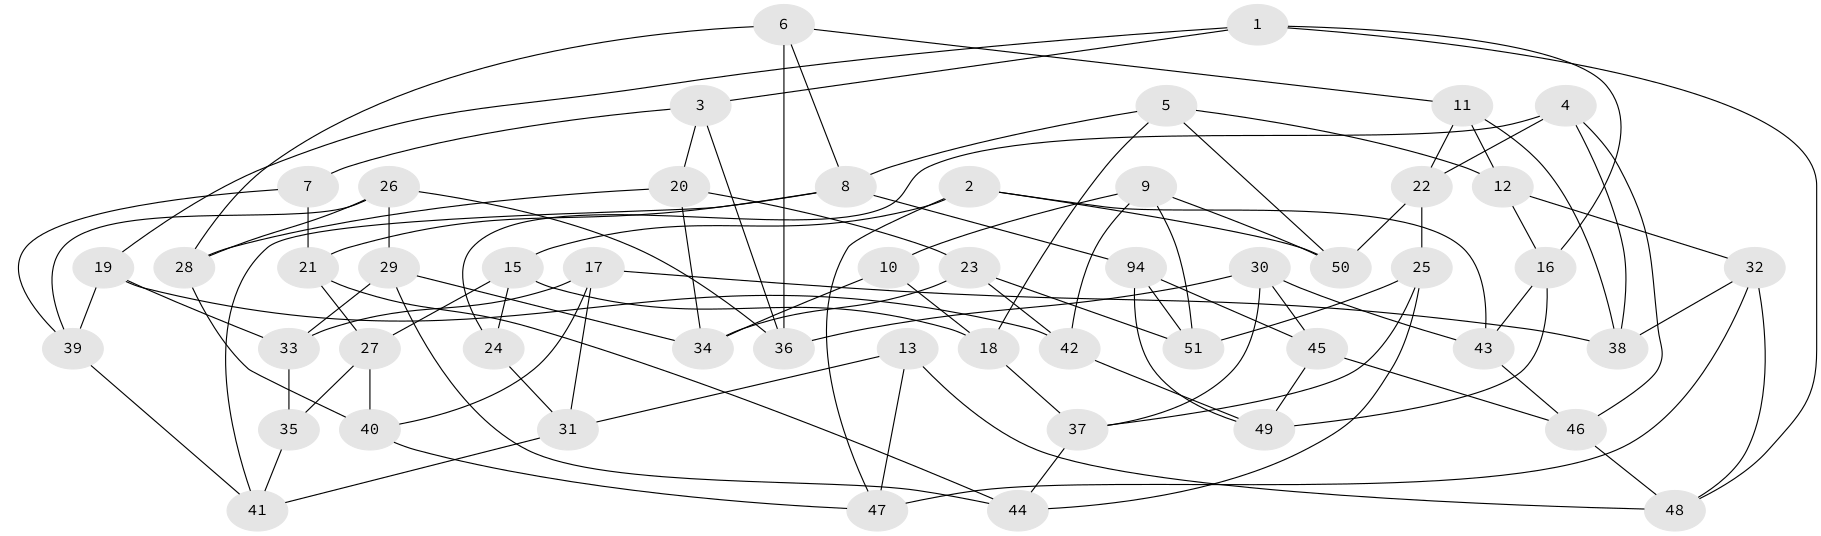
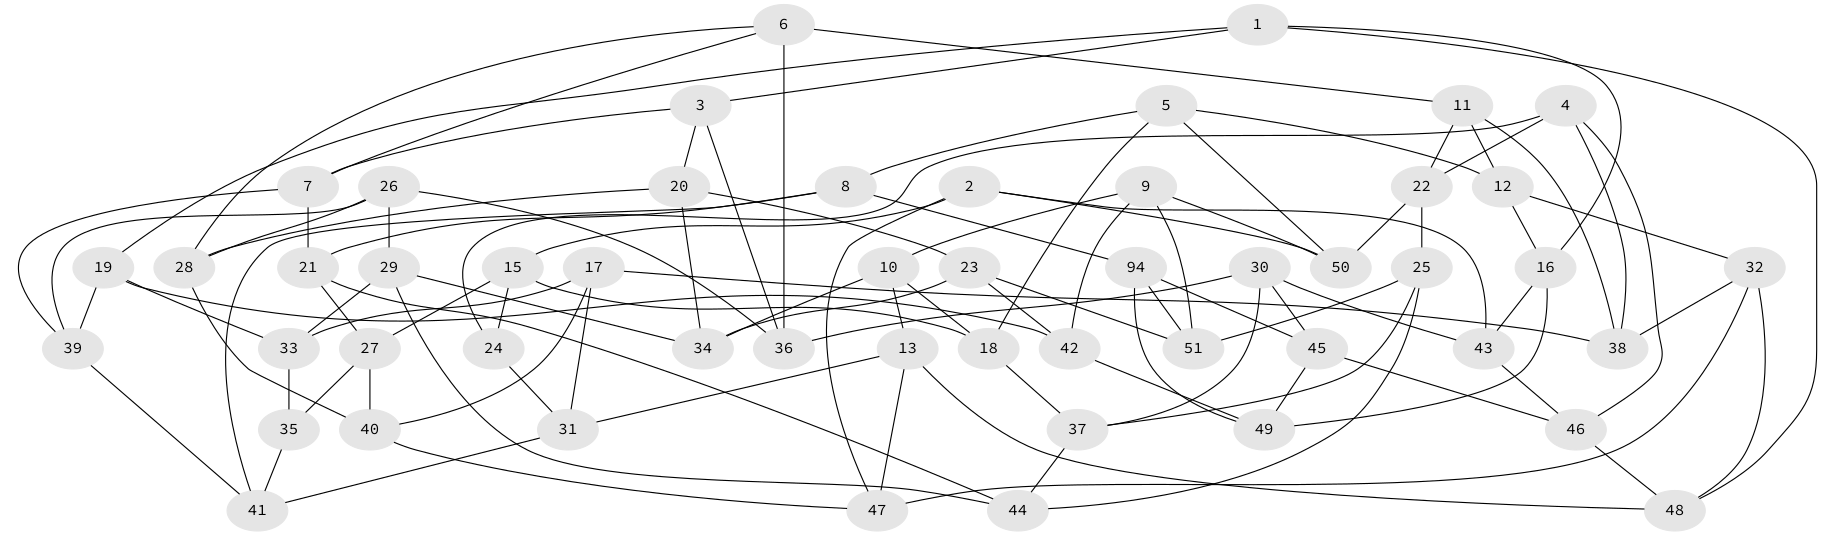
edge "6" -- "8": now "6" -- "7"
edge "10" -- "13": added
